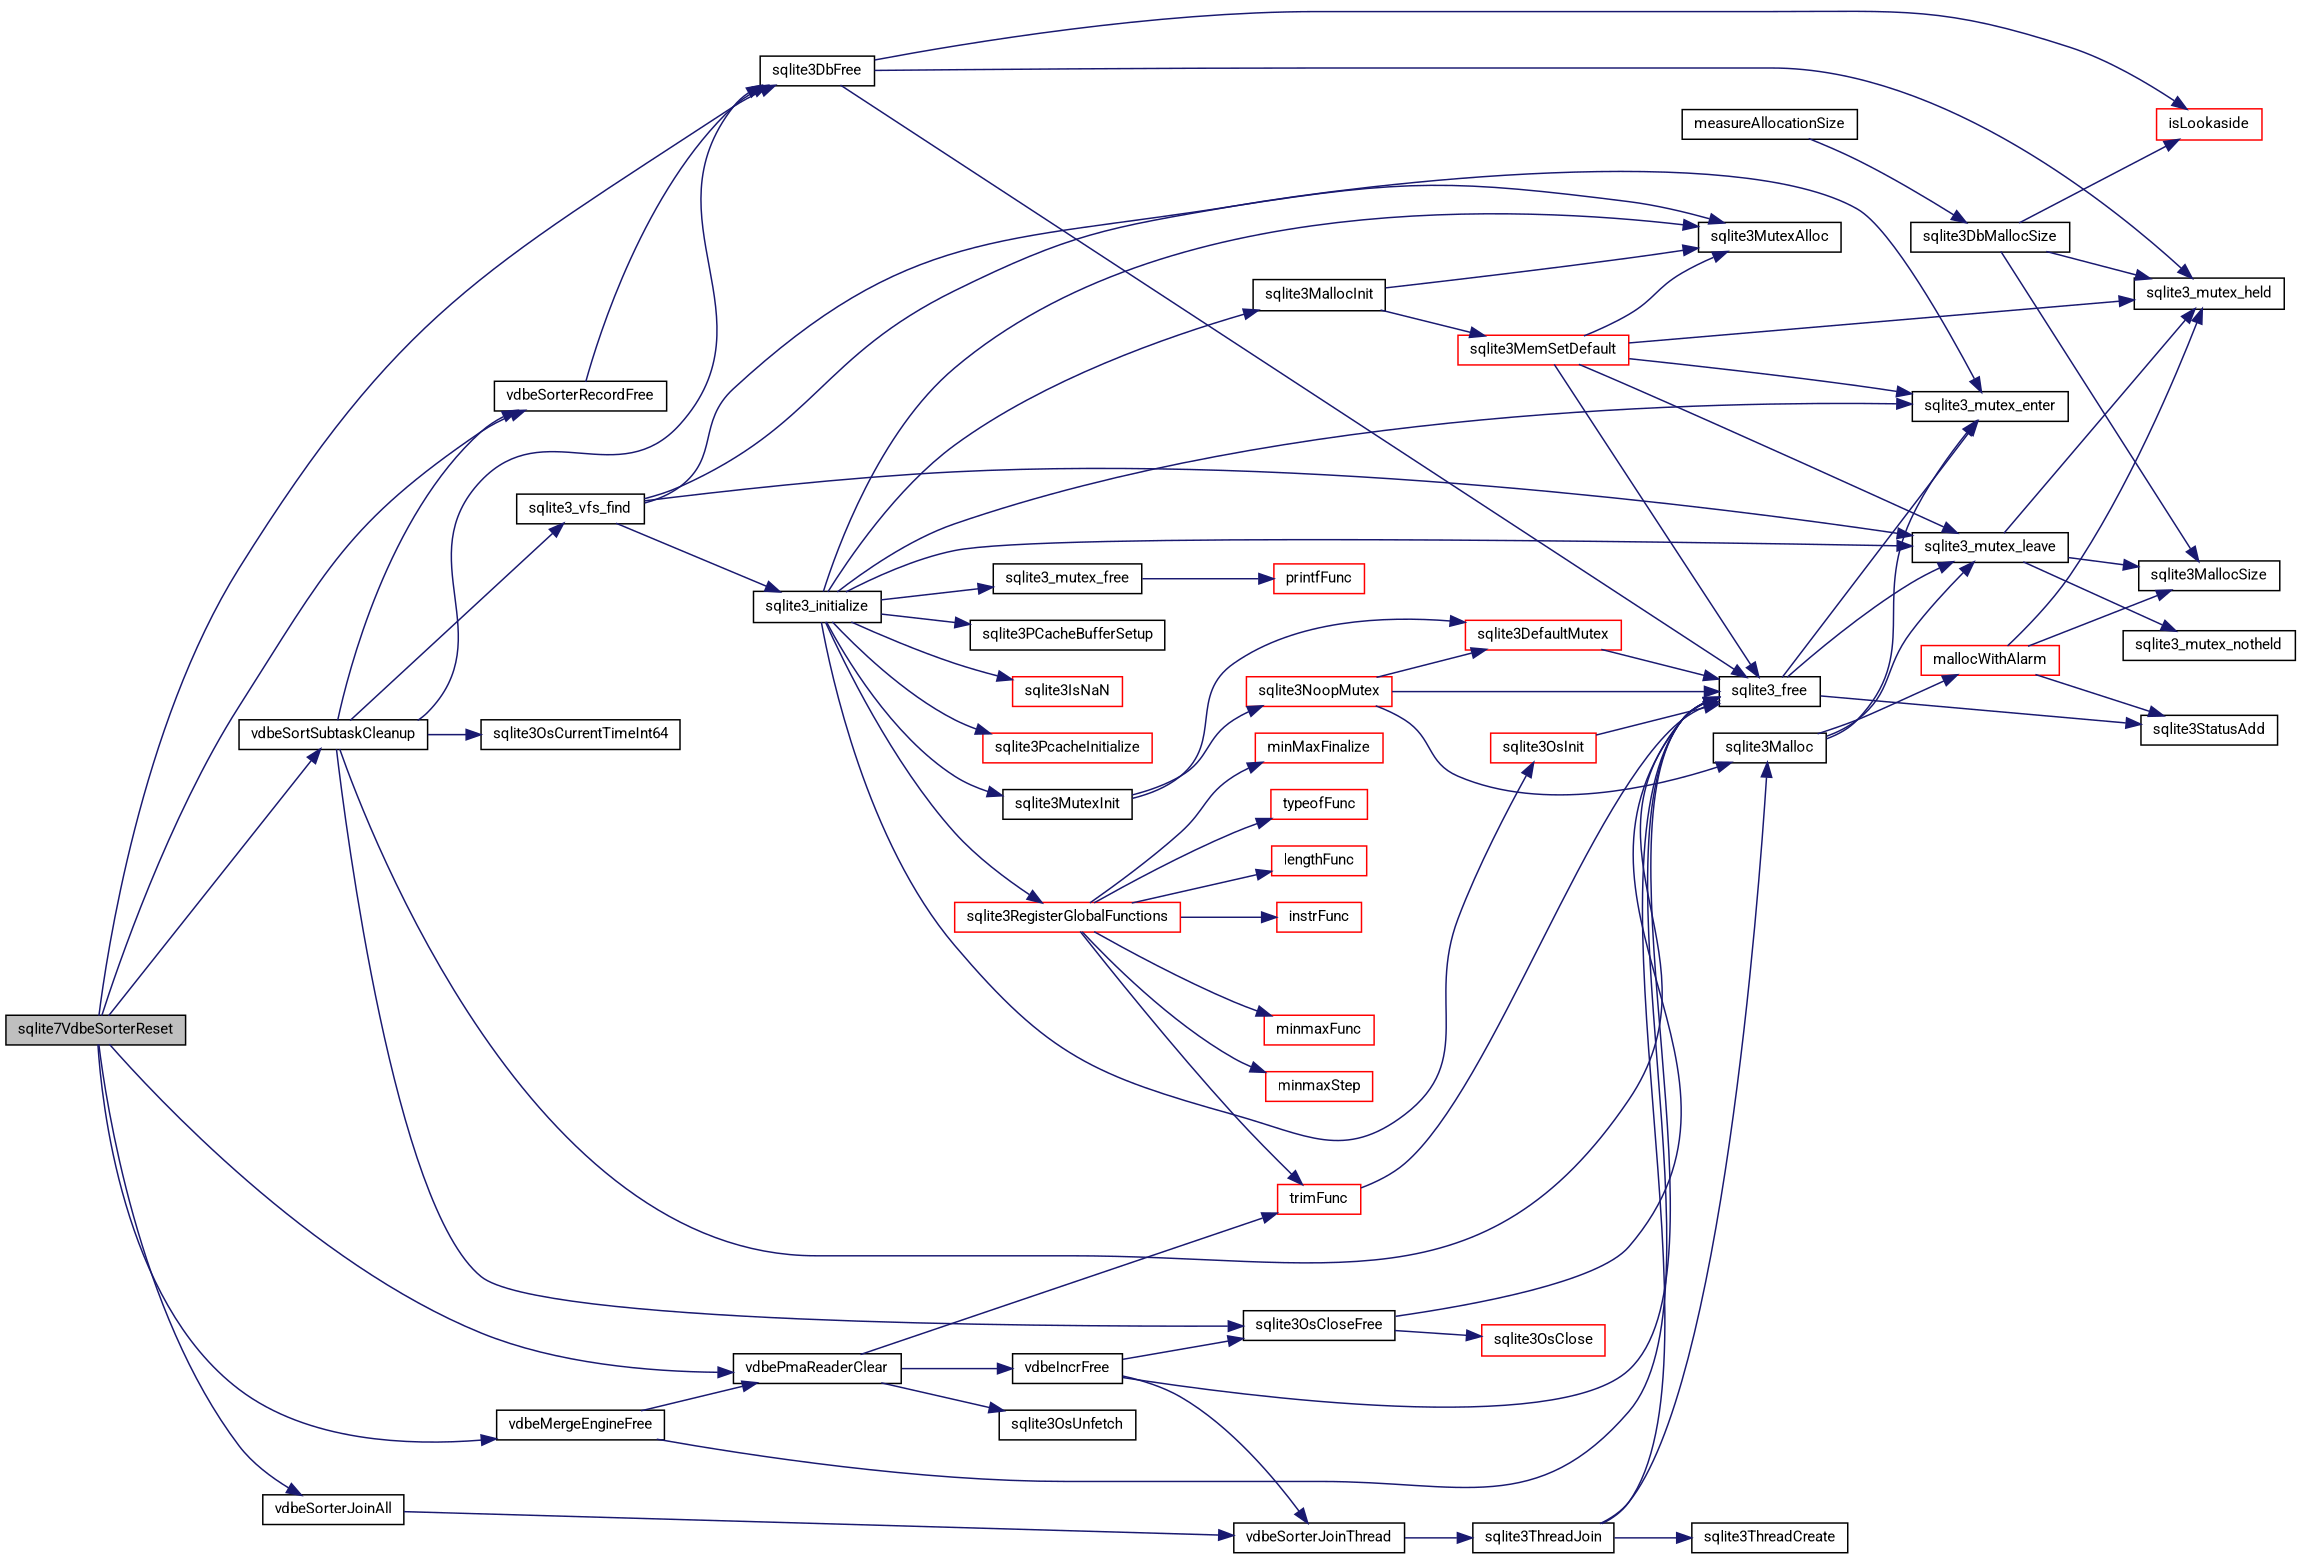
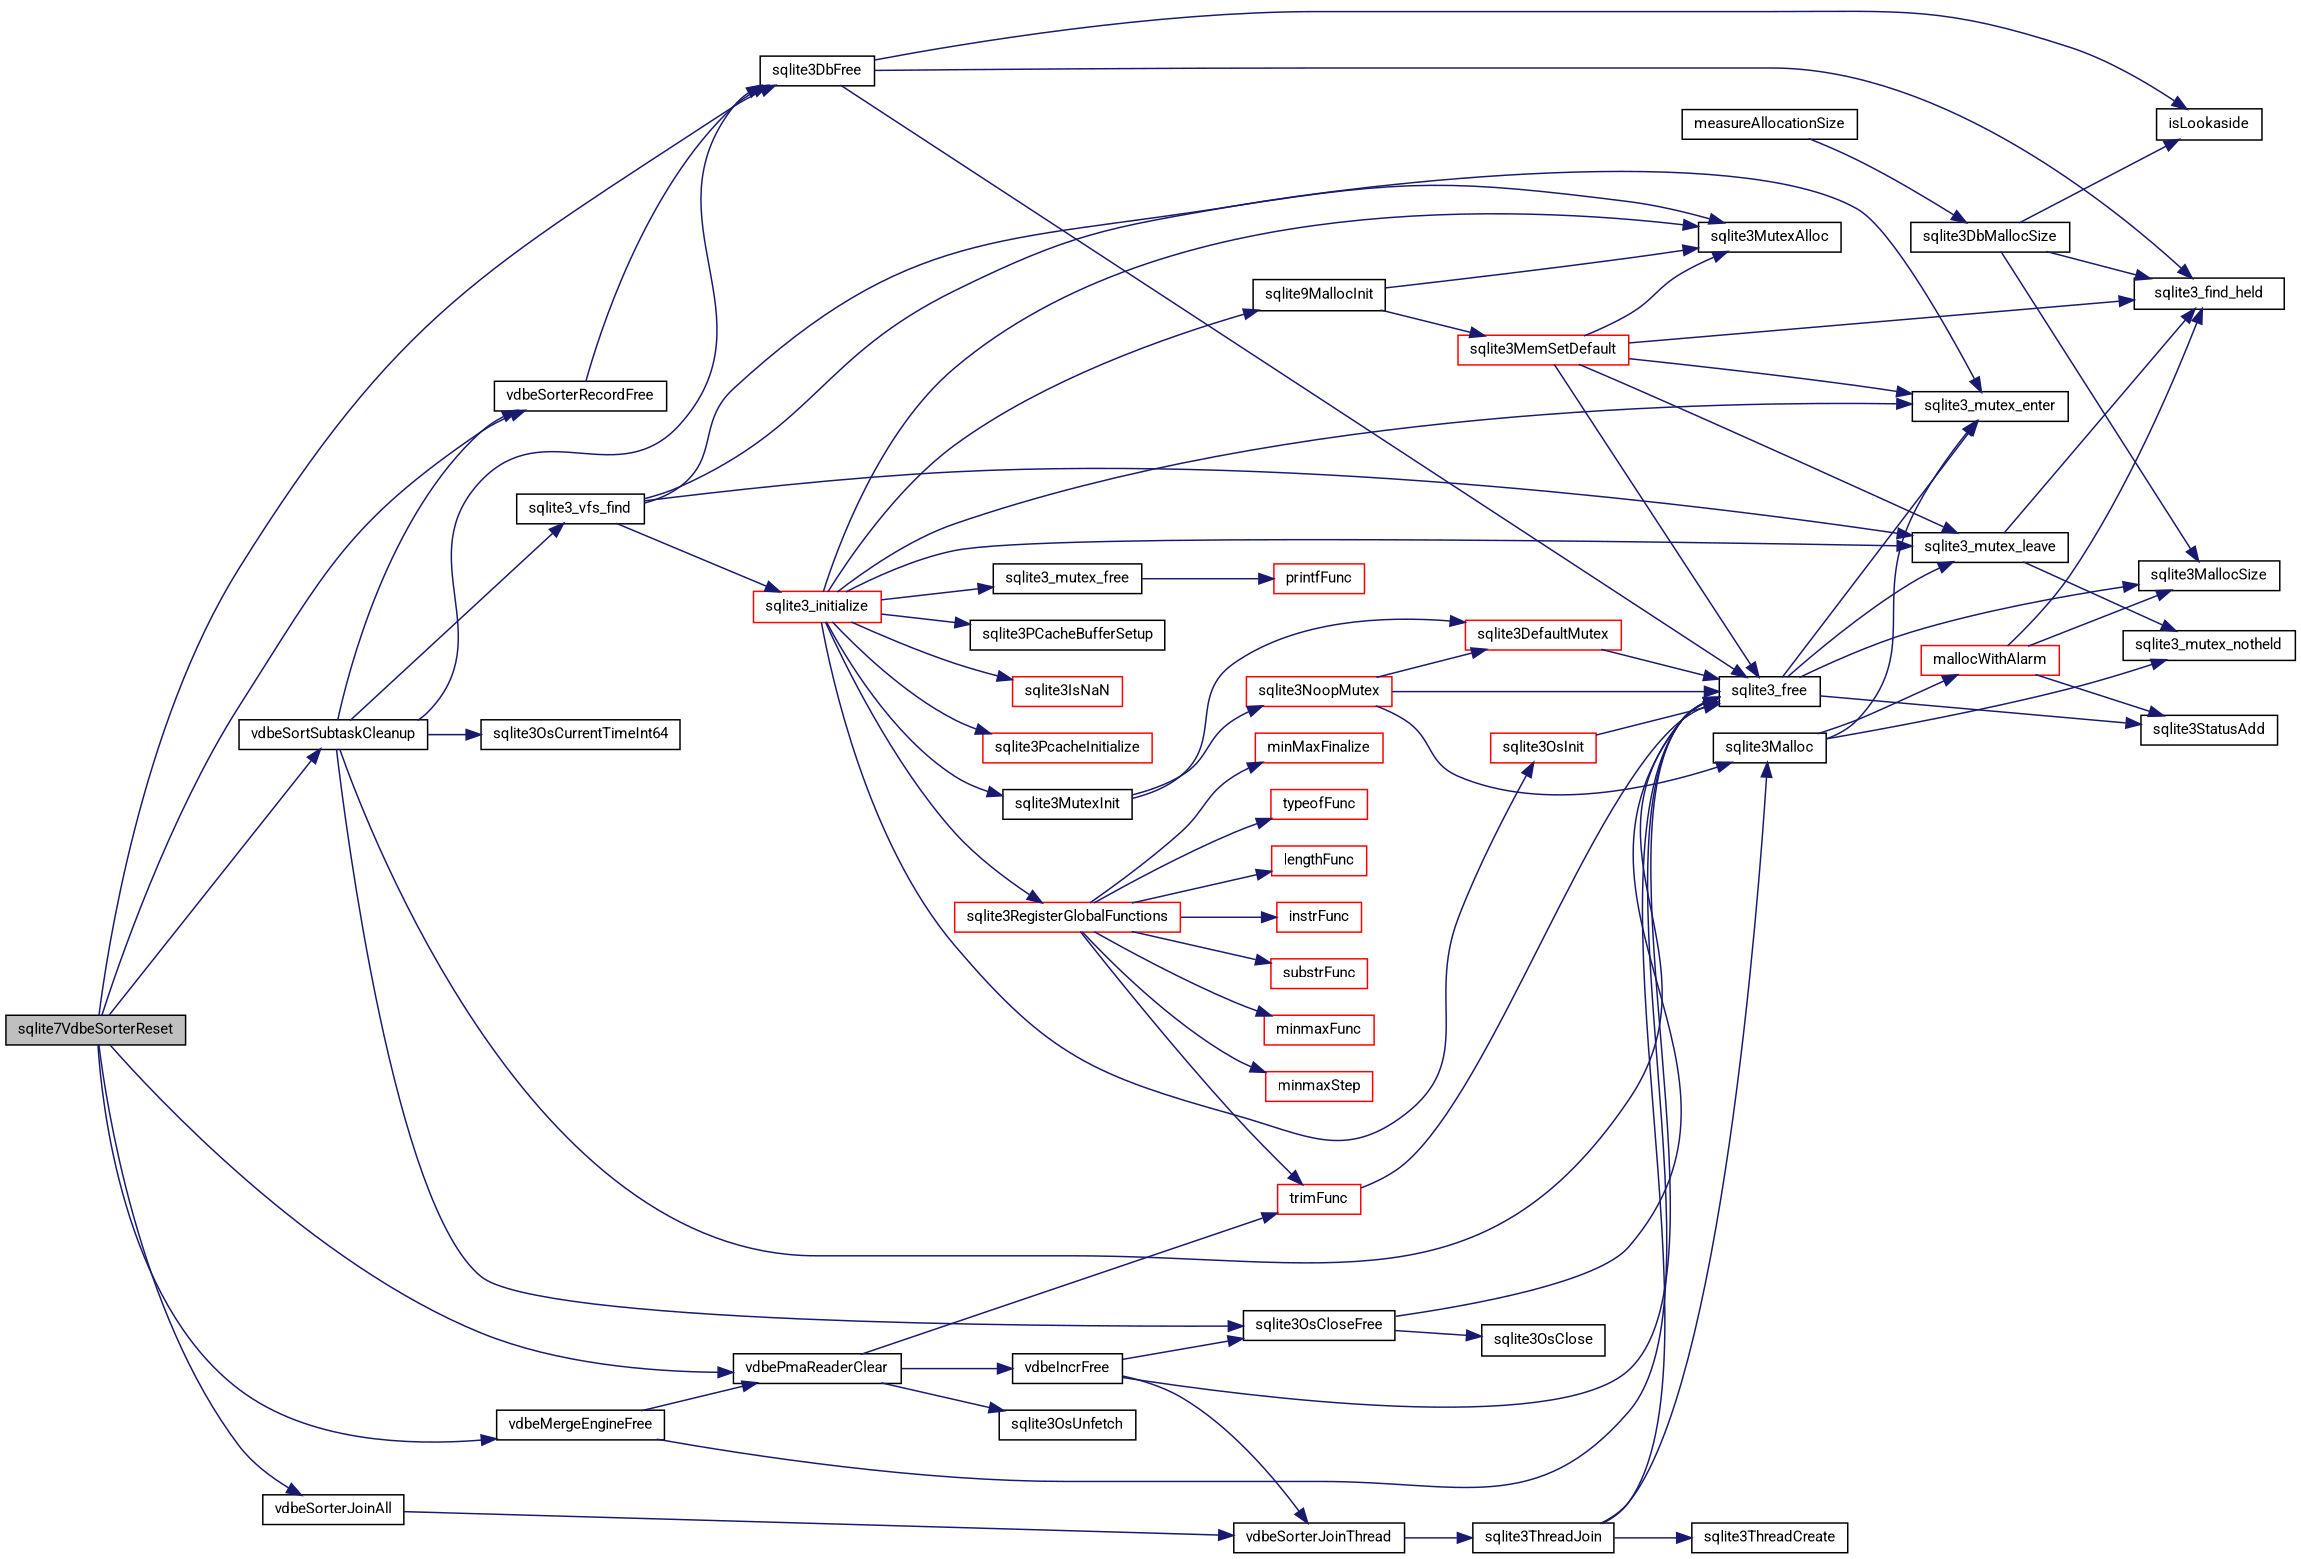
node "isLookaside": color red -> black
node "sqlite3_mutex_held": label "sqlite3_mutex_held" -> "sqlite3_find_held"
node "sqlite3MallocInit": label "sqlite3MallocInit" -> "sqlite9MallocInit"
edge "sqlite3_mutex_leave" -> "sqlite3MallocSize": now "sqlite3_free" -> "sqlite3MallocSize"
node "sqlite3_initialize": color black -> red
edge "sqlite3Malloc" -> "sqlite3_mutex_leave": now "sqlite3Malloc" -> "sqlite3_mutex_notheld"
node "substrFunc": added
node "sqlite3OsClose": color red -> black
